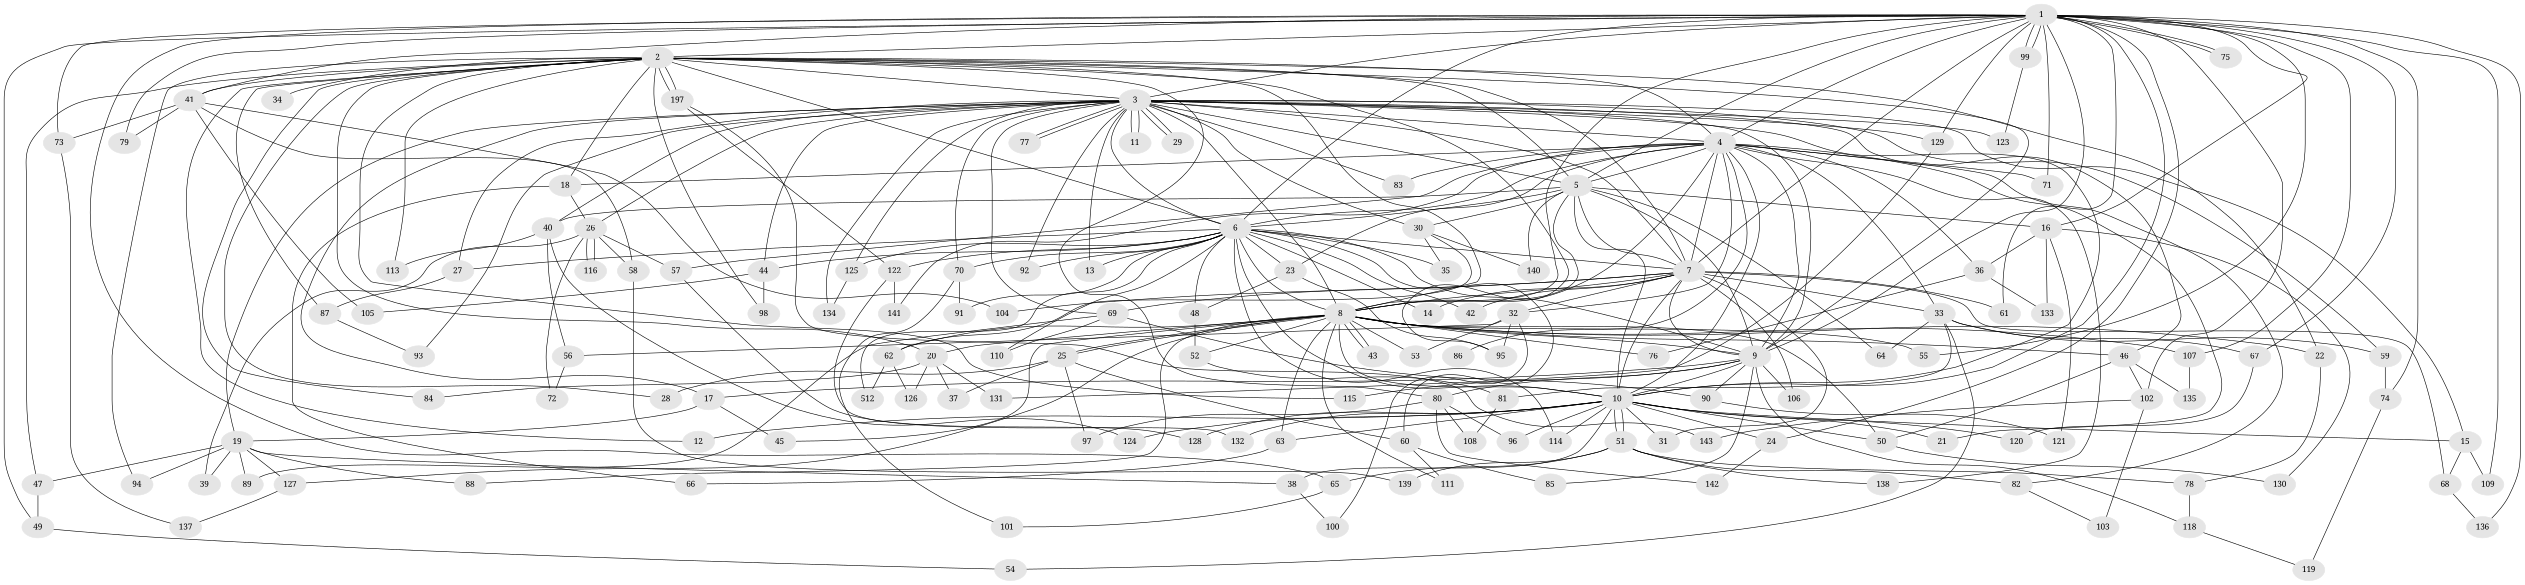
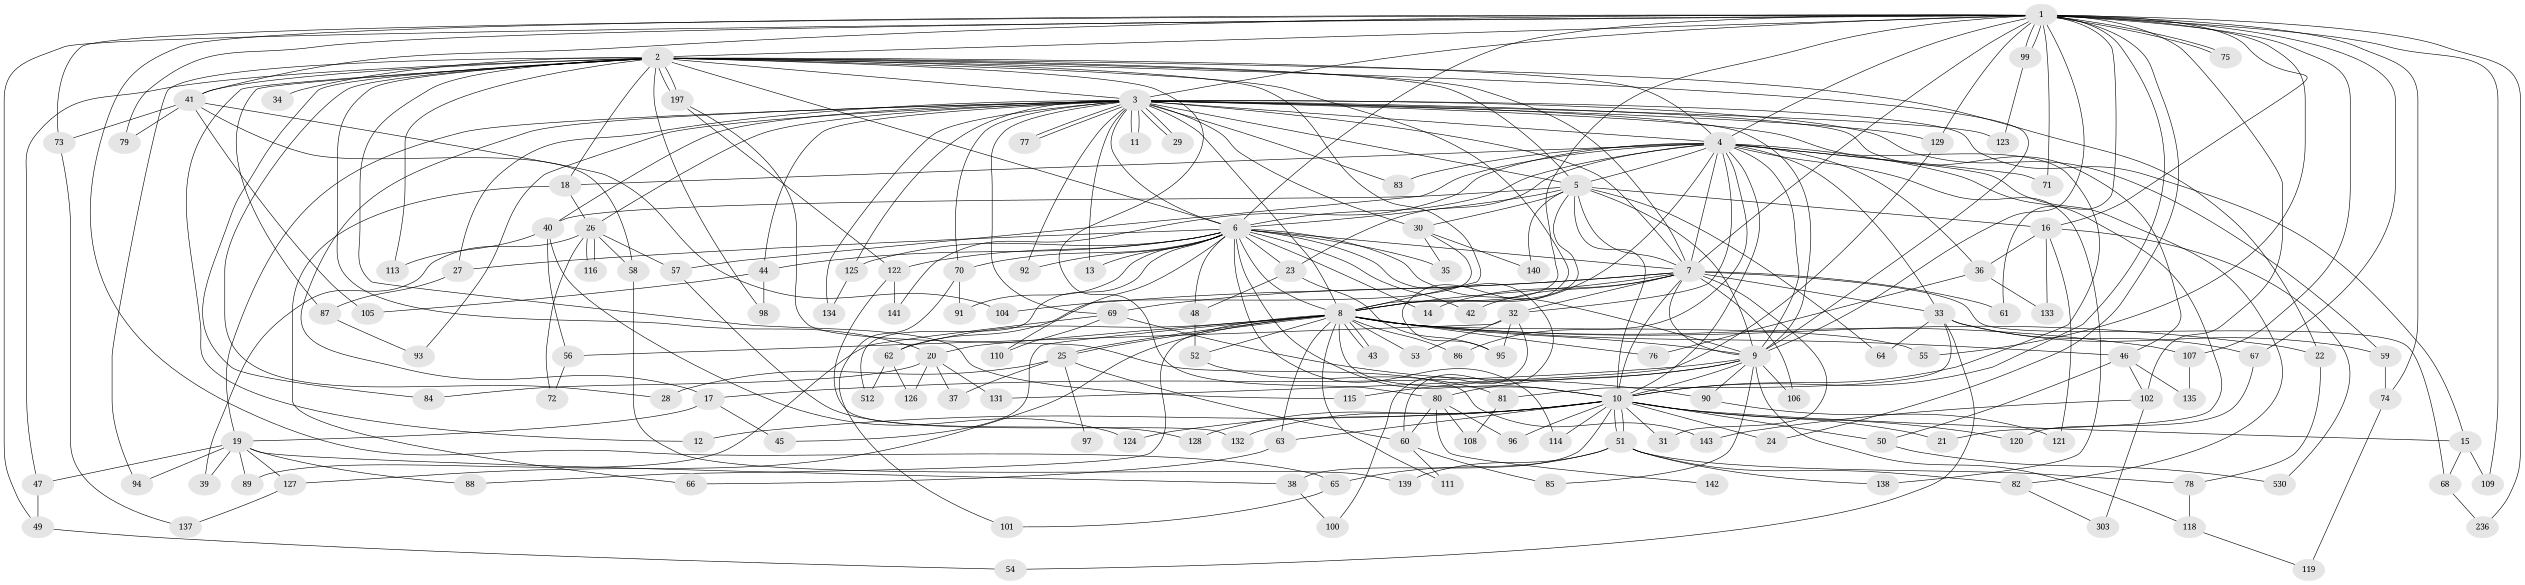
edge "1" -- "5": removed
edge "8" -- "50": now "8" -- "86"
edge "80" -- "97": now "80" -- "60"
edge "24" -- "142": removed
node "130": label "130" -> "530"
node "103": label "103" -> "303"
node "136": label "136" -> "236"
